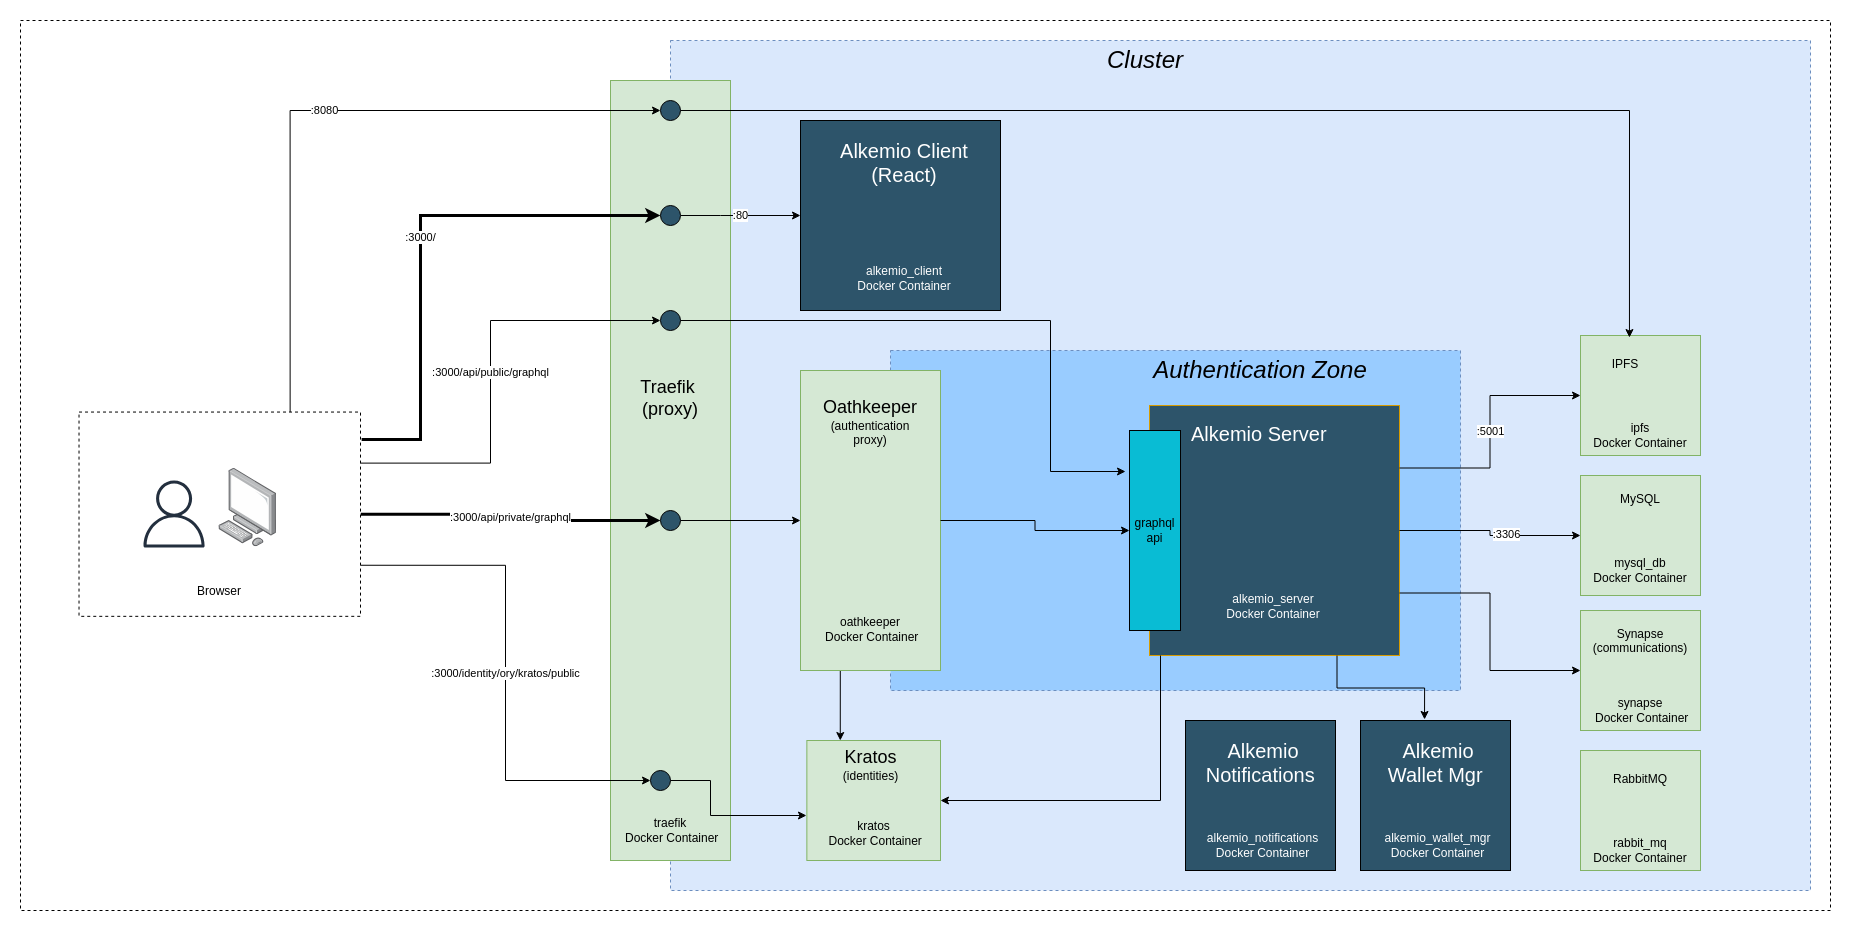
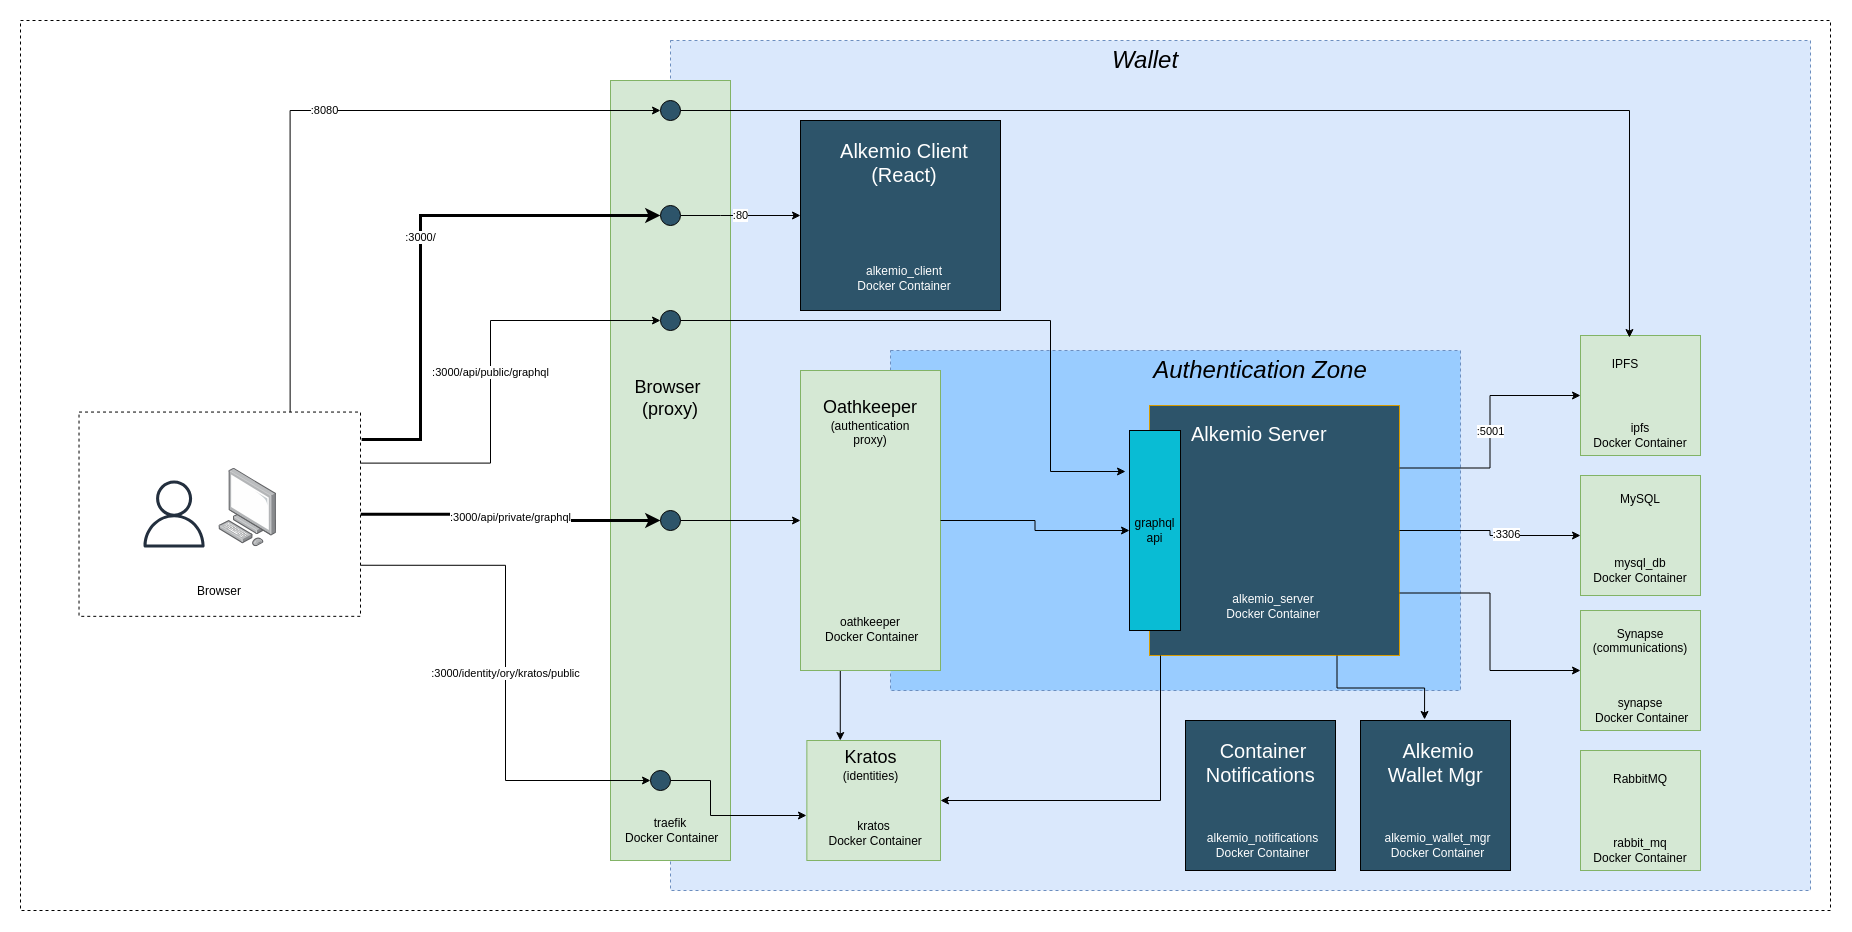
node "Cluster": label "Cluster" -> "Wallet"
node "Traefik (proxy)": label "Traefik (proxy)" -> "Browser (proxy)"
node "Alkemio Notifications": label "Alkemio Notifications" -> "Container Notifications"
